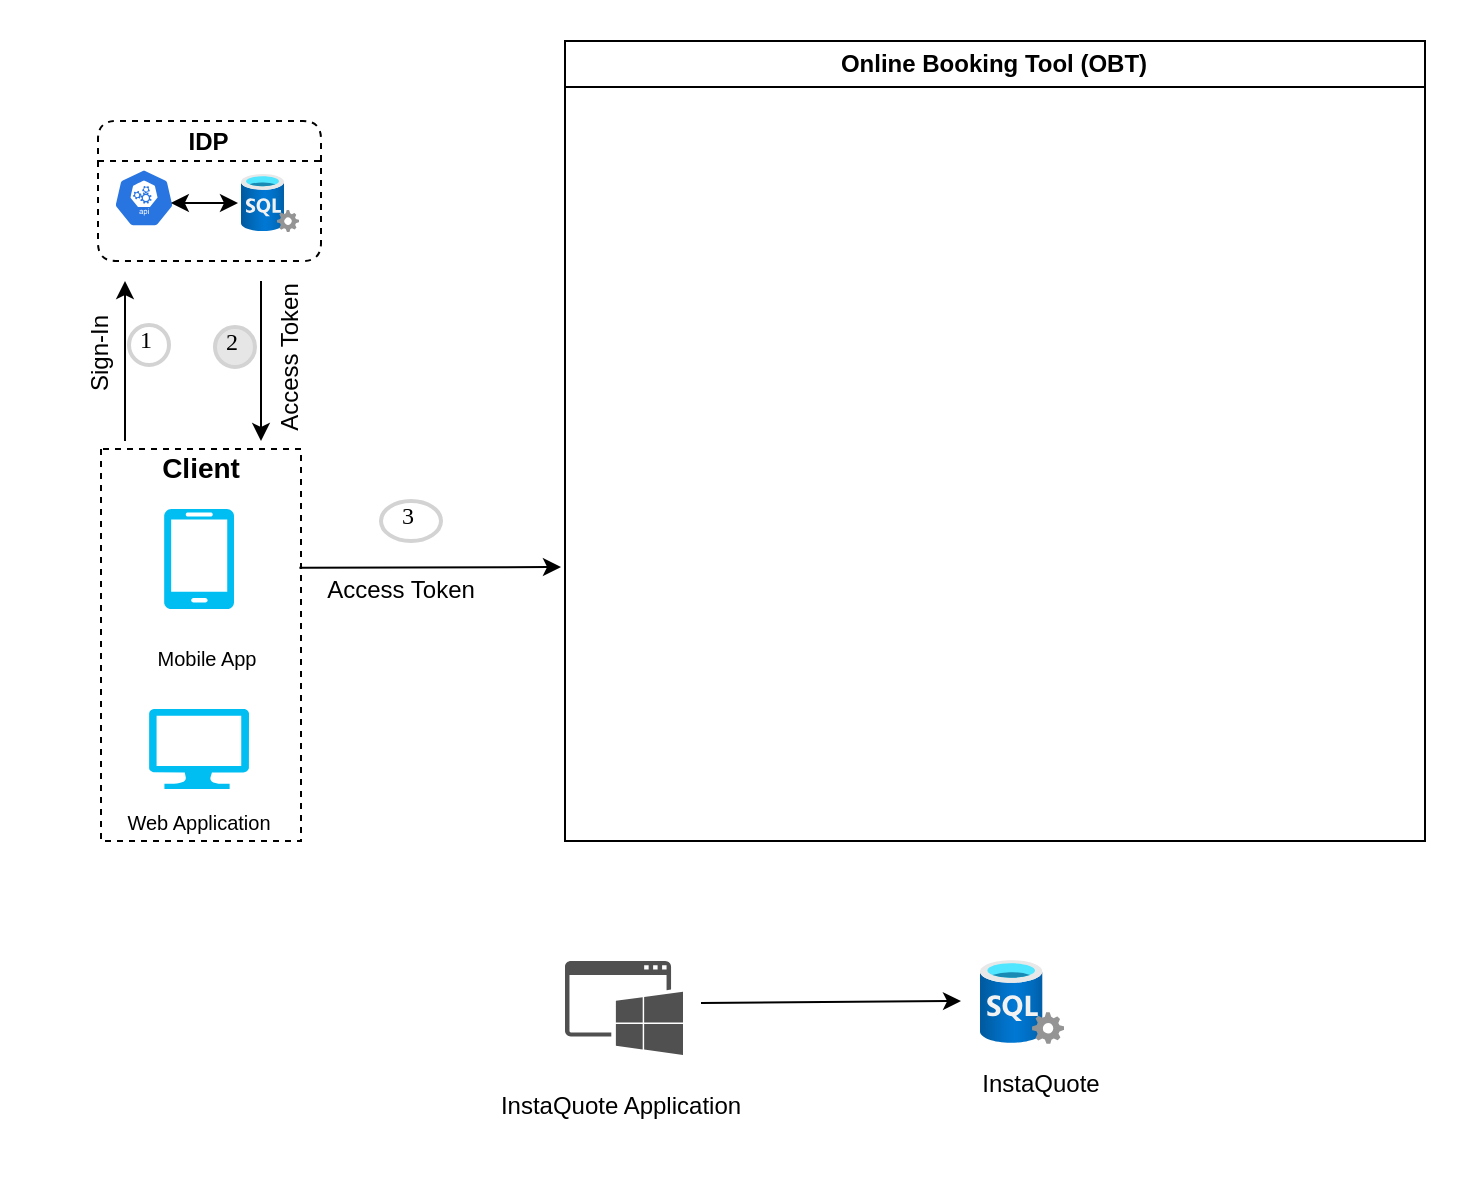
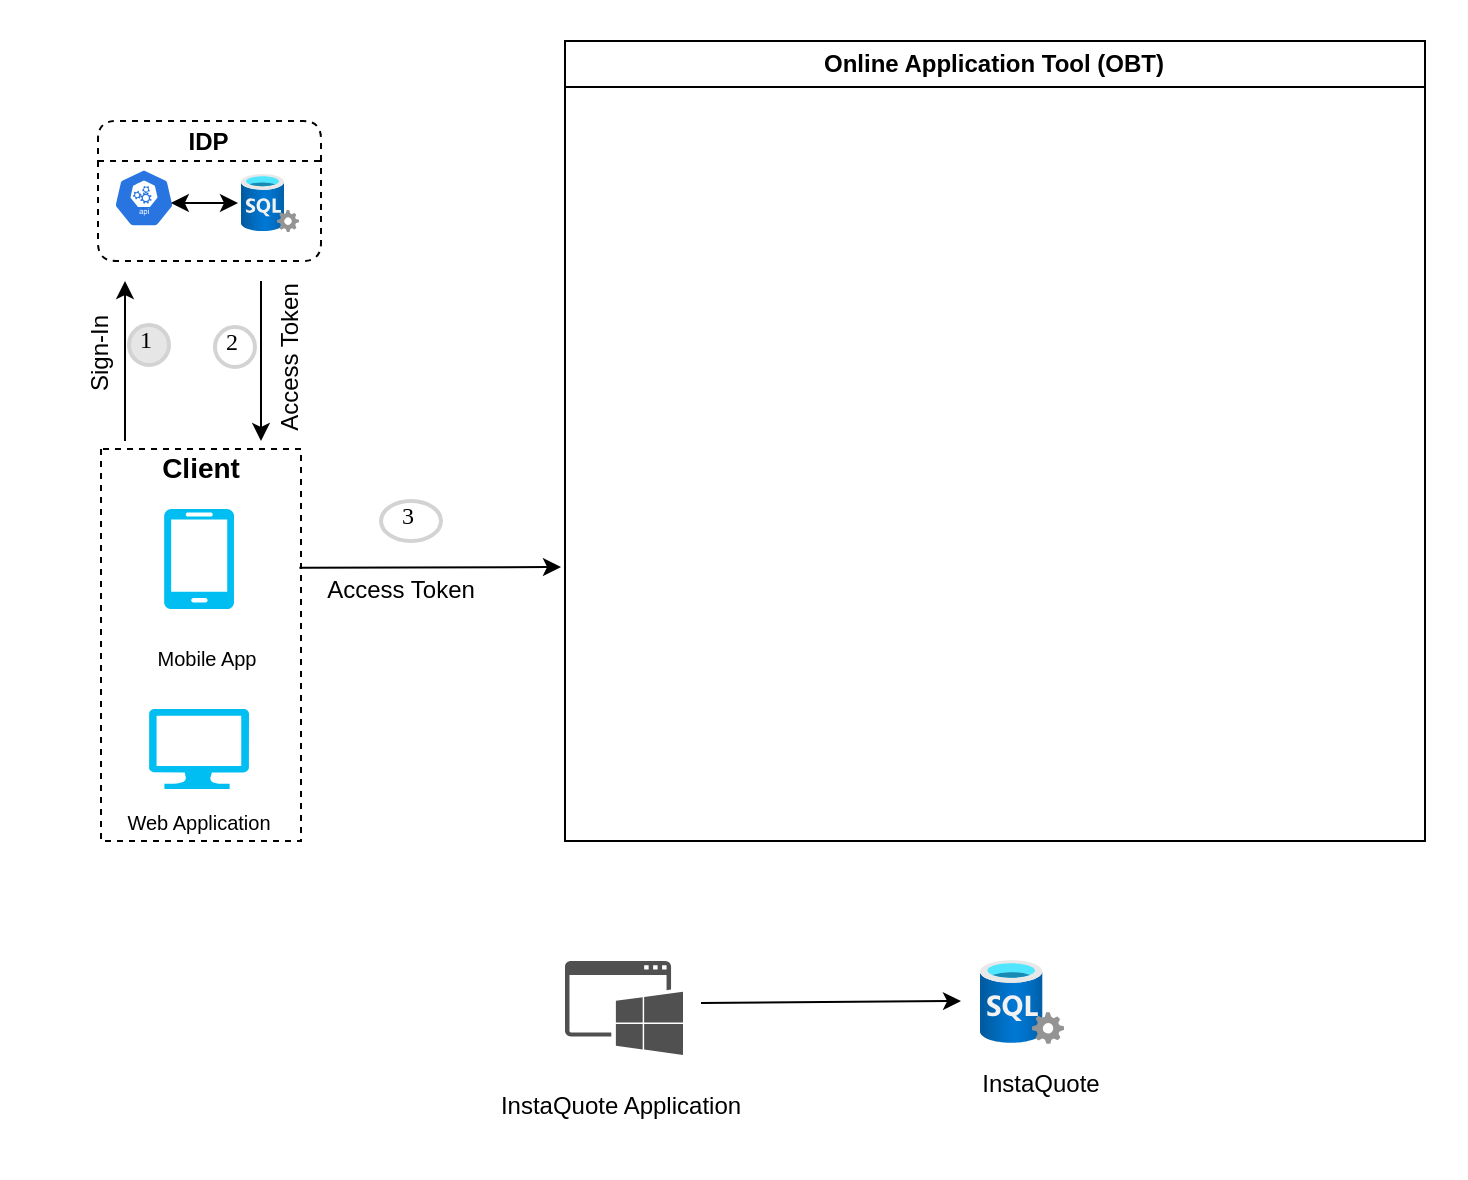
node "Online Booking Tool (OBT)": label "Online Booking Tool (OBT)" -> "Online Application Tool (OBT)"
node "1": fillcolor #ffffff -> #e6e6e6
node "2": fillcolor #e6e6e6 -> #ffffff
